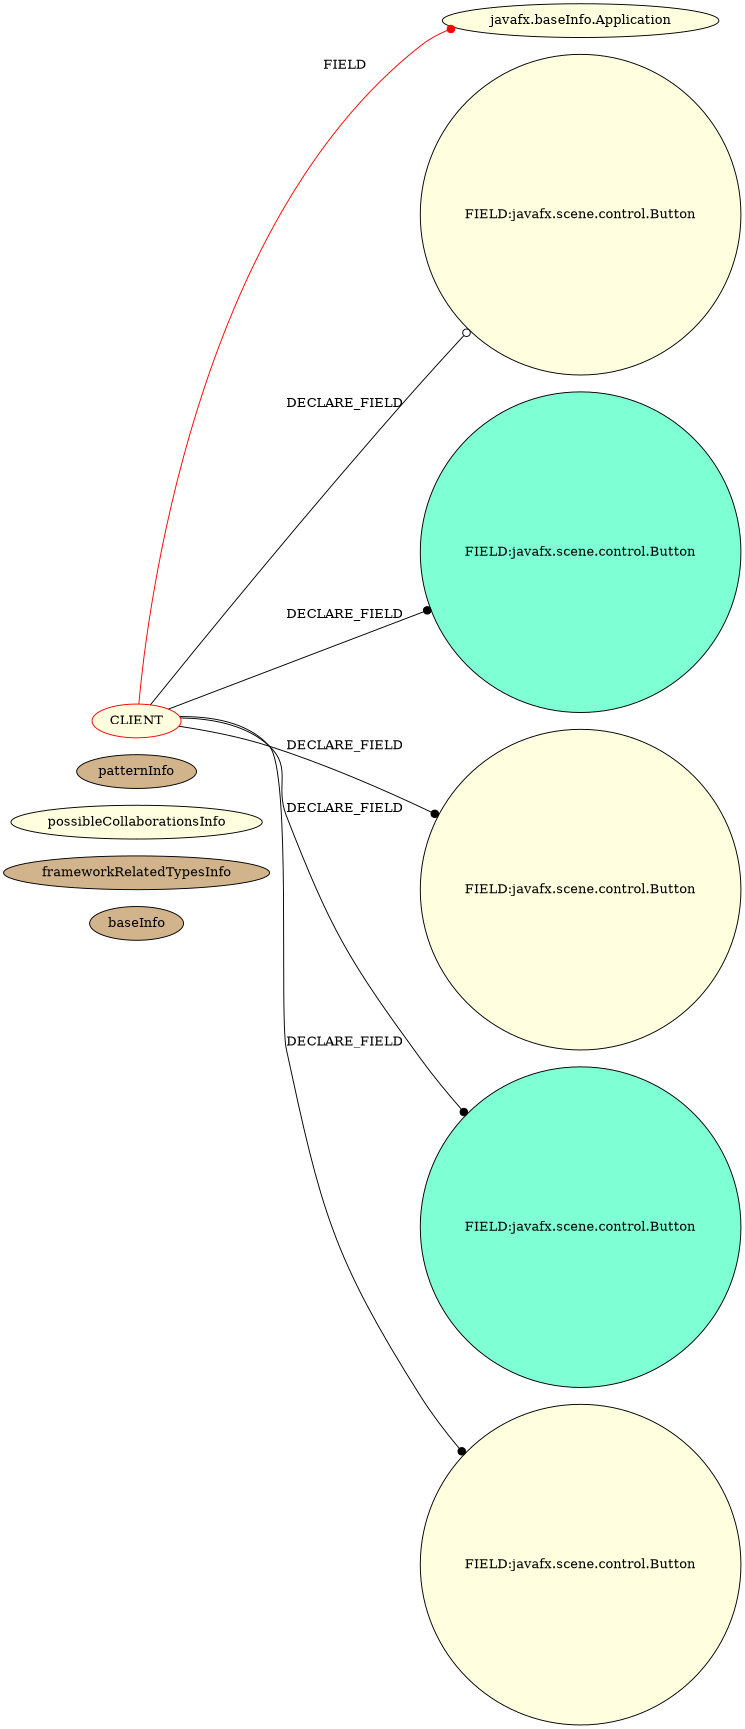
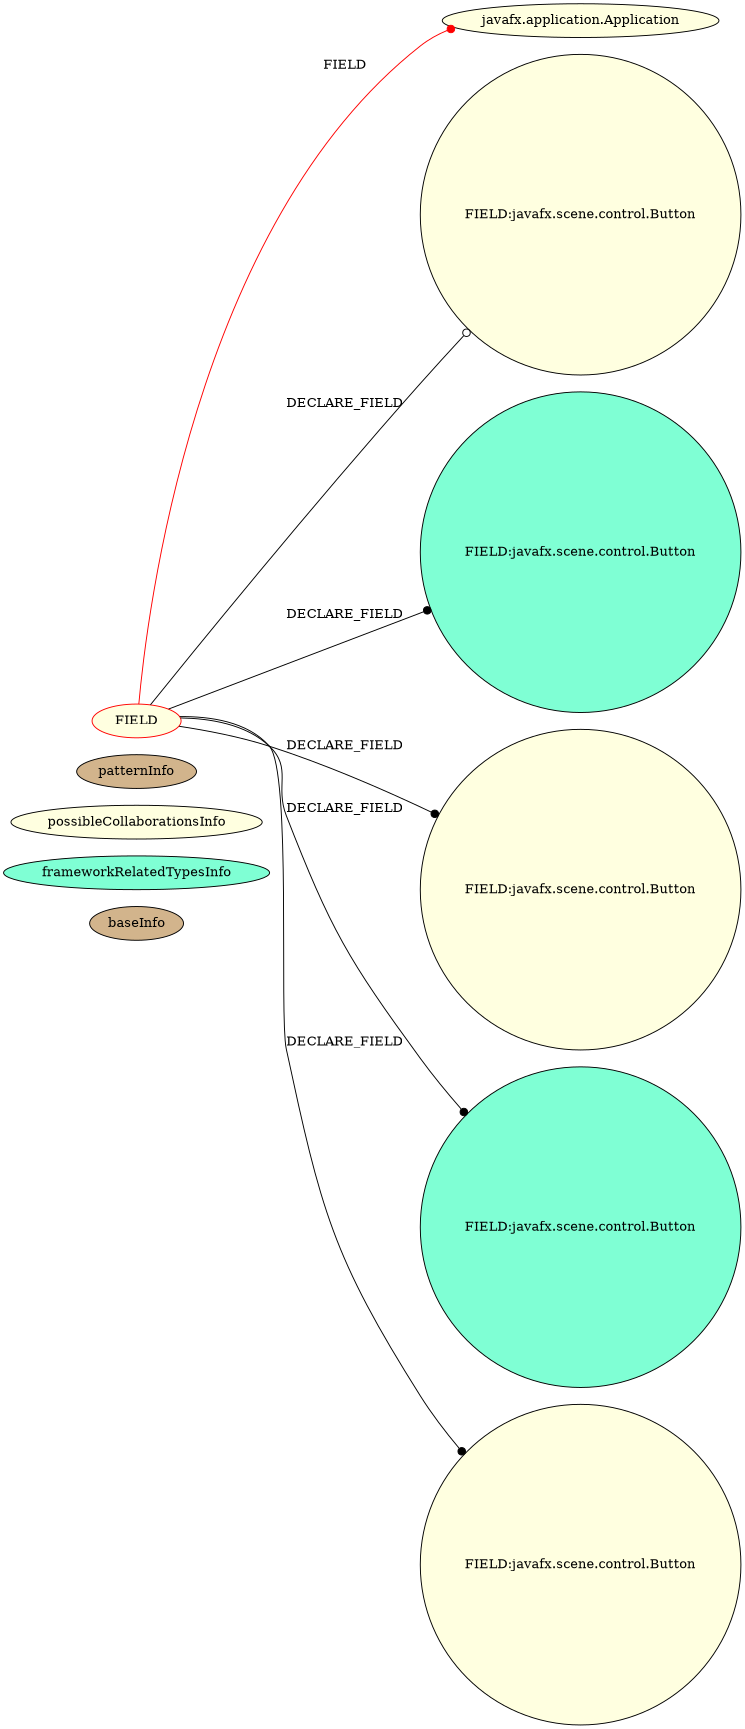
node "javafx.baseInfo.Application": label "javafx.baseInfo.Application" -> "javafx.application.Application"
node "CLIENT": label "CLIENT" -> "FIELD"
node "frameworkRelatedTypesInfo": fillcolor tan -> aquamarine
